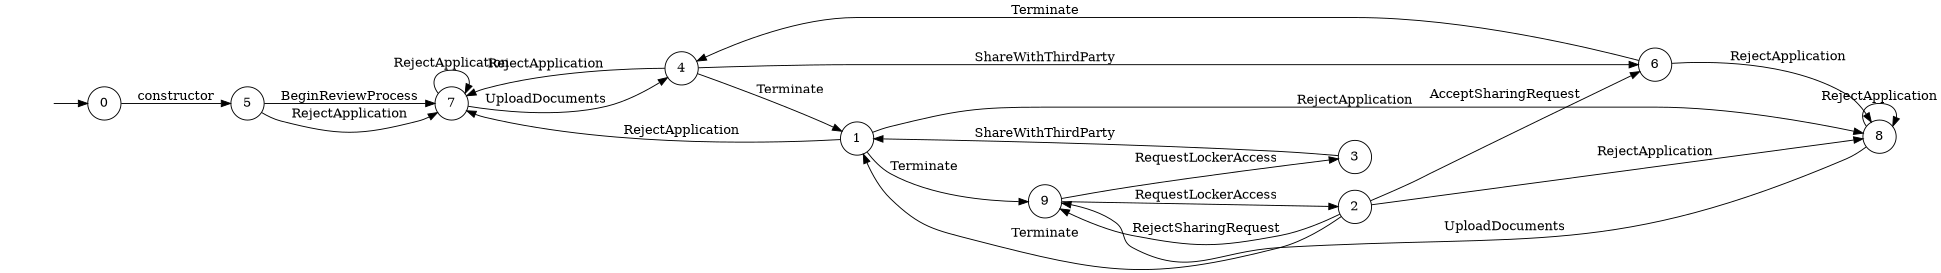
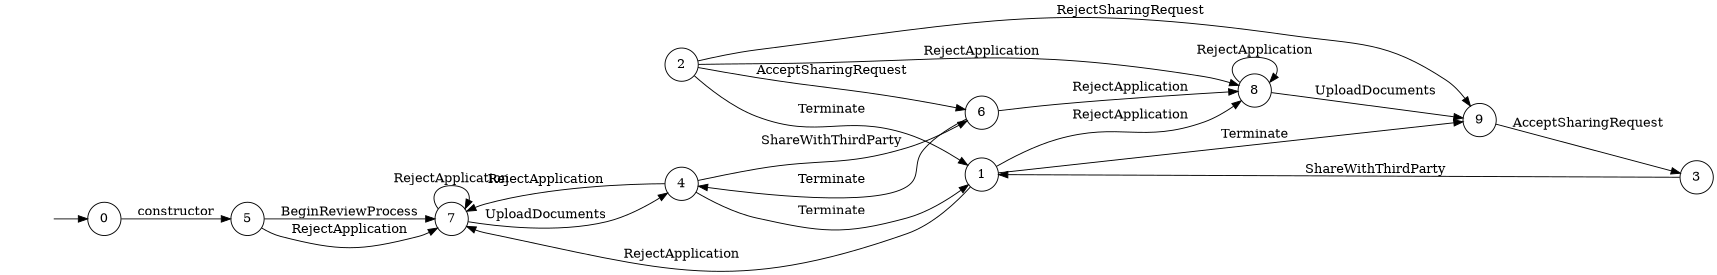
edge "9" -> "3": label "RequestLockerAccess" -> "AcceptSharingRequest"
edge "9" -> "2": removed, label "RequestLockerAccess"
